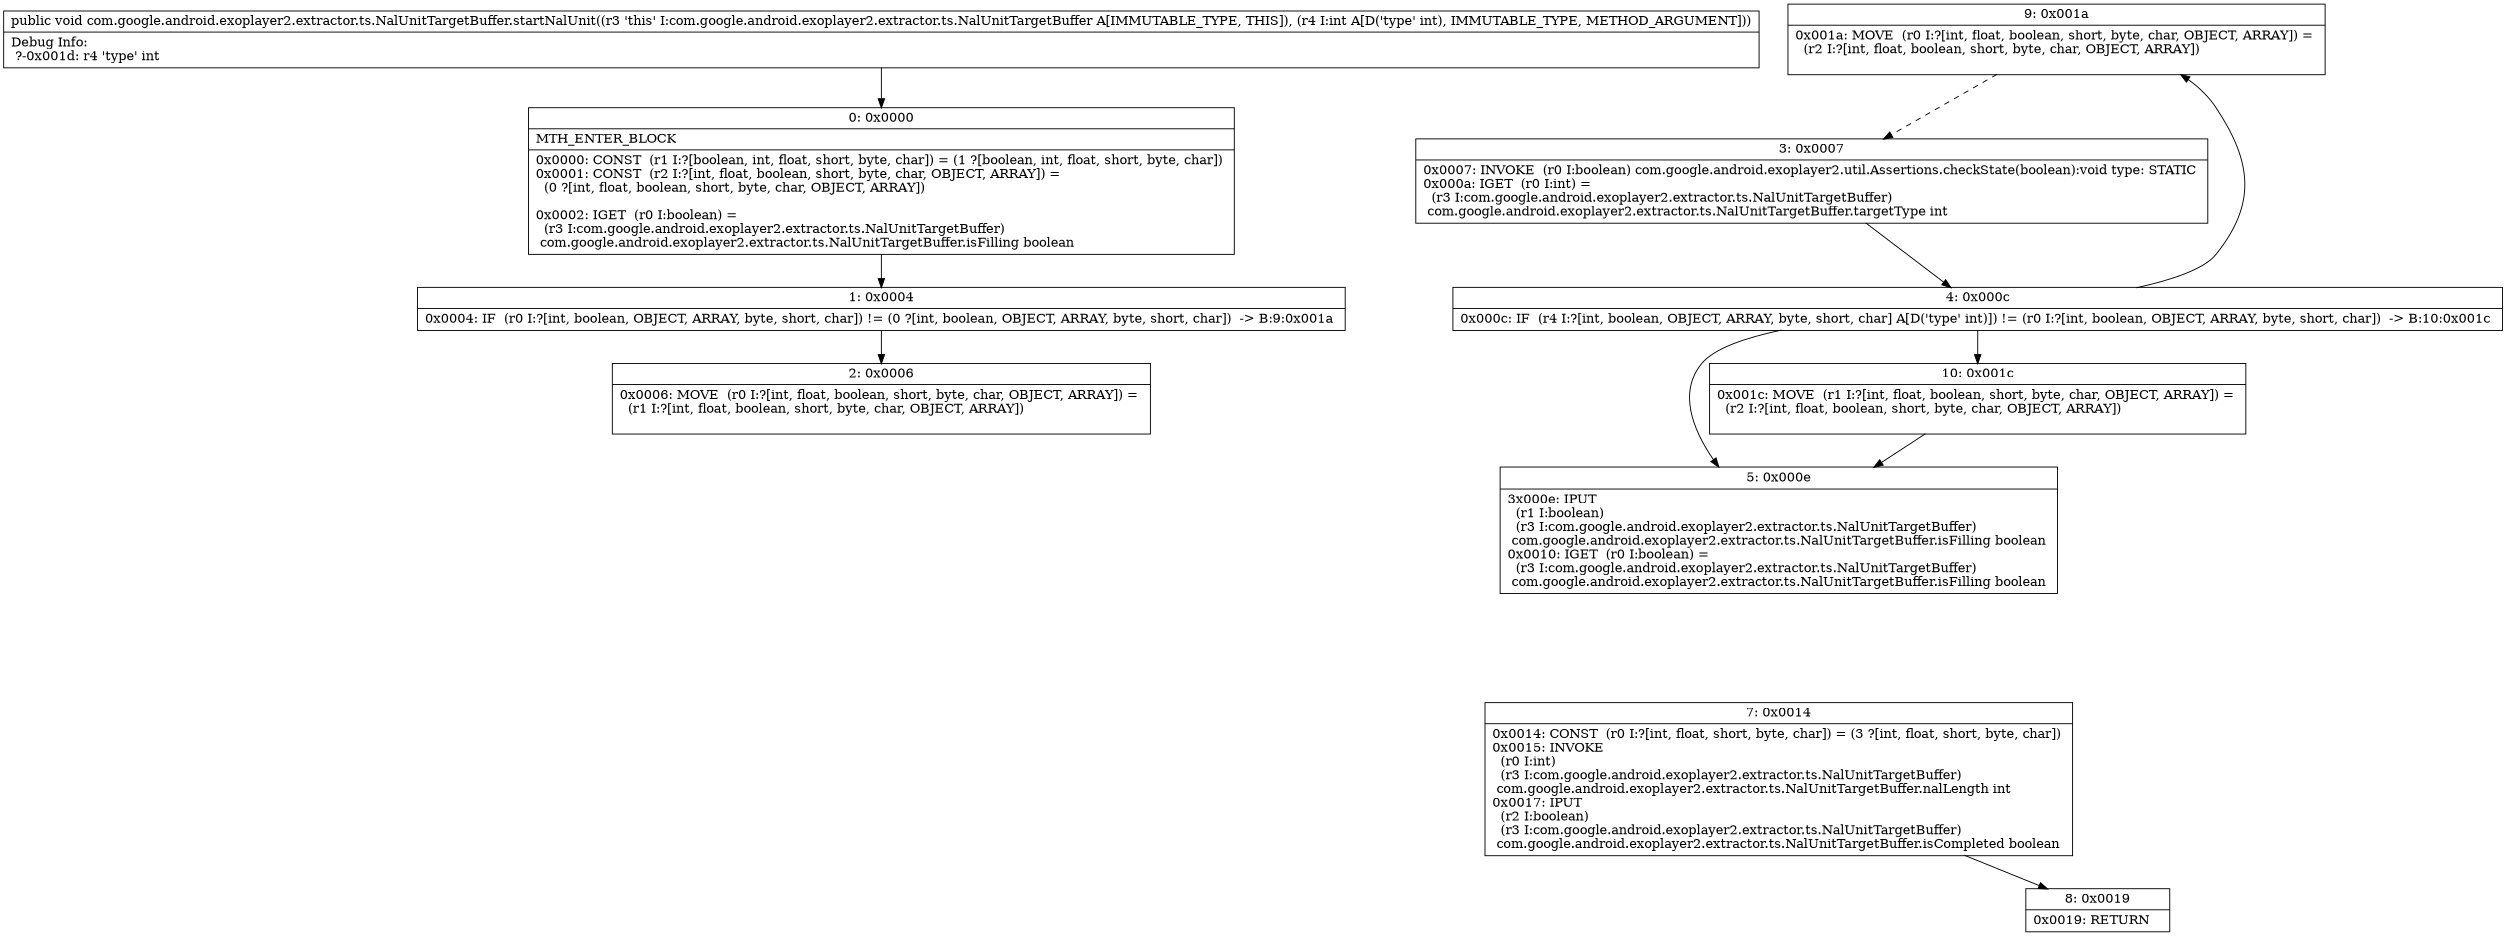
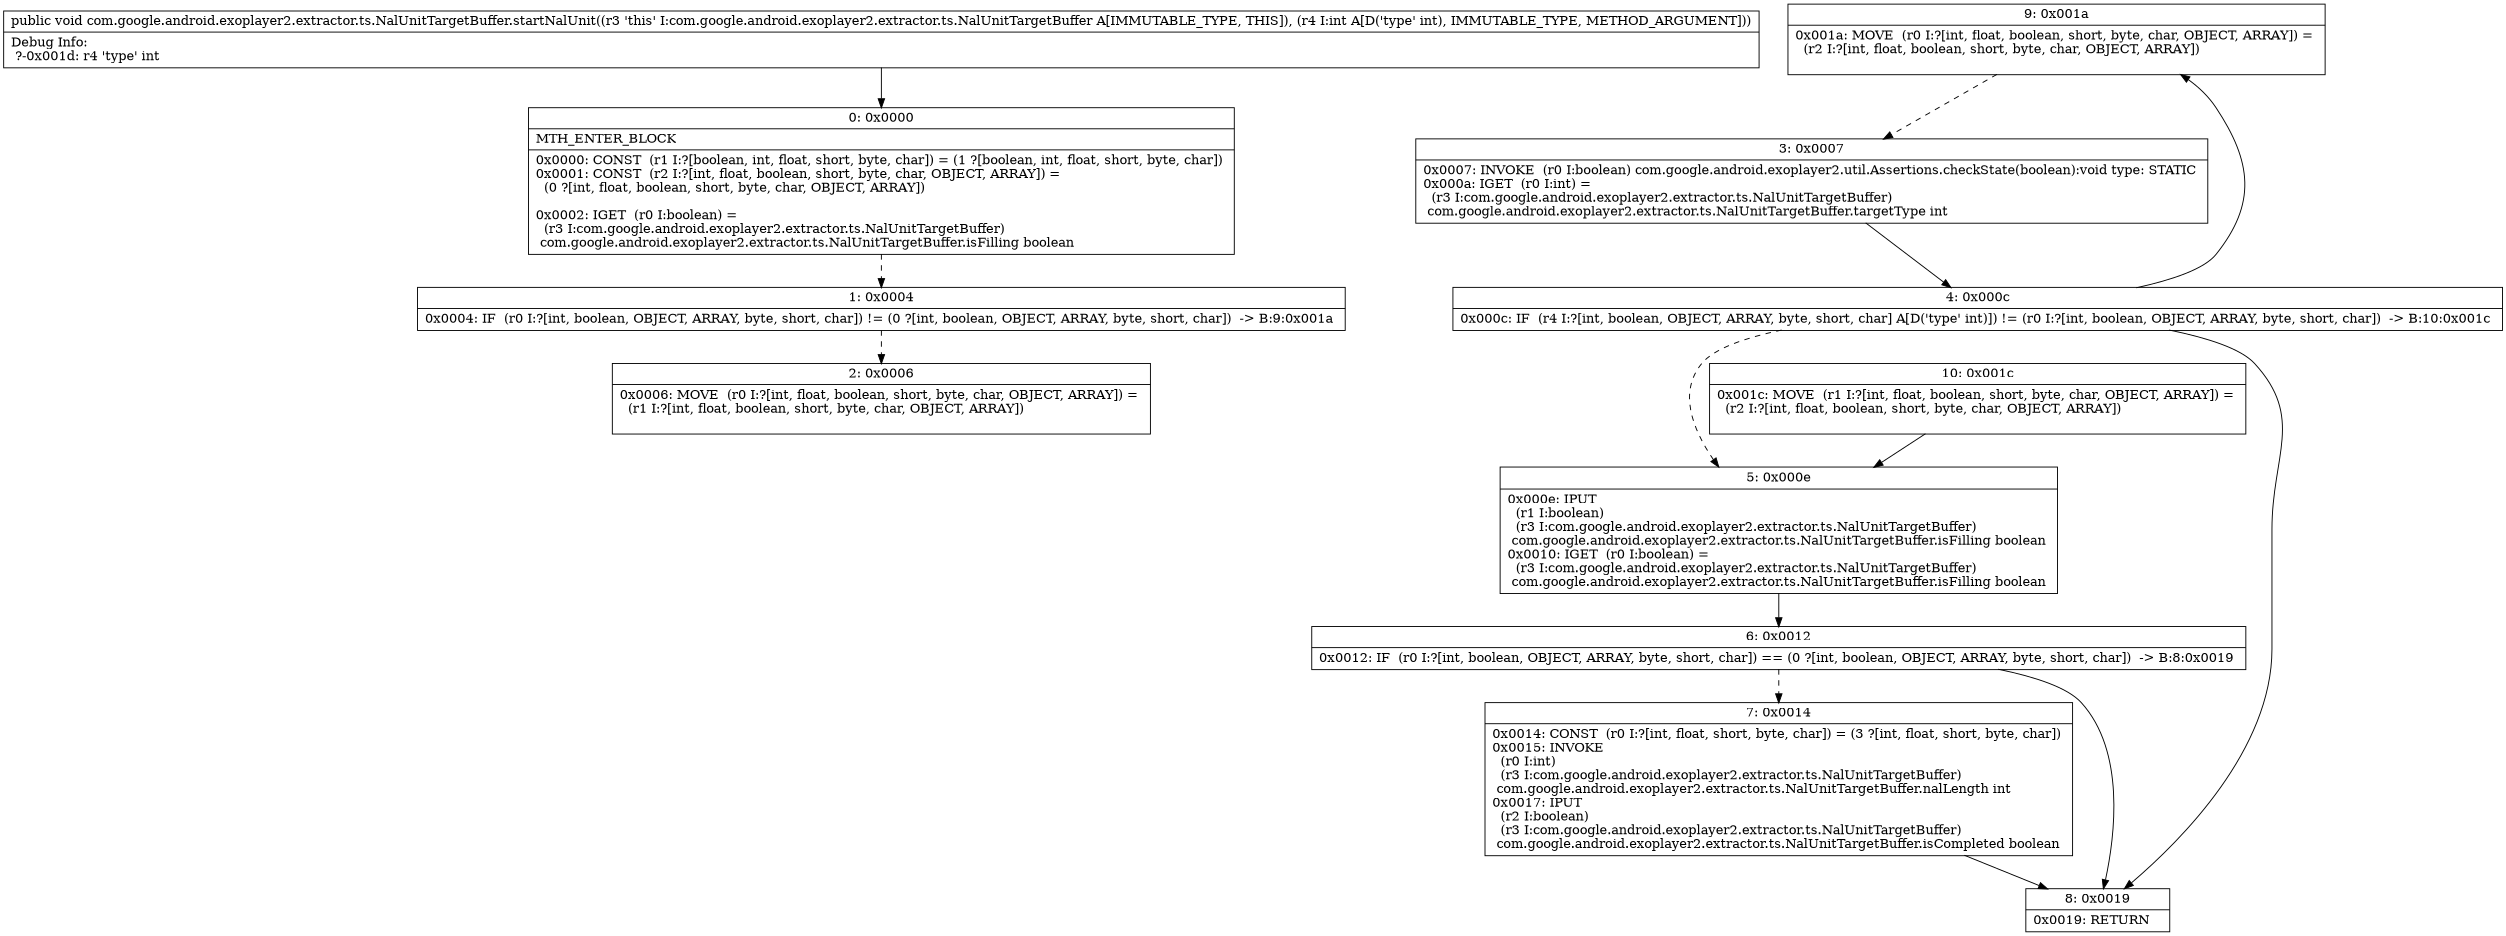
edge "0: 0x0000" -> "1: 0x0004": style solid -> dashed
edge "1: 0x0004" -> "2: 0x0006": style solid -> dashed
edge "4: 0x000c" -> "10: 0x001c": now "4: 0x000c" -> "8: 0x0019"
edge "4: 0x000c" -> "5: 0x000e": style solid -> dashed
node "5: 0x000e": text "3x000e: IPUT" -> "0x000e: IPUT"
node "6: 0x0012": added
